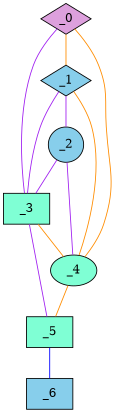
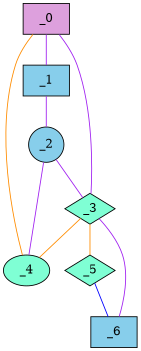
node "_0": shape diamond -> box
edge "_0" -- "_1": color darkorange -> purple
node "_1": shape diamond -> box
edge "_1" -- "_3": now "_6" -- "_3"
edge "_1" -- "_4": removed
node "_3": shape box -> diamond
edge "_3" -- "_5": color purple -> darkorange
edge "_4" -- "_5": removed
node "_5": shape box -> diamond
